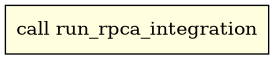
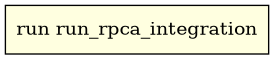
node "call run_rpca_integration": label "call run_rpca_integration" -> "run run_rpca_integration"
